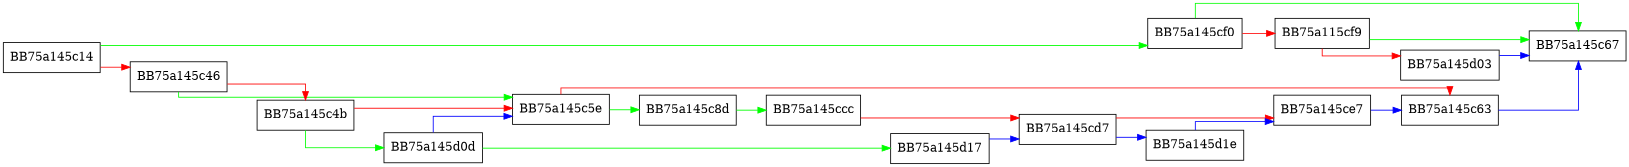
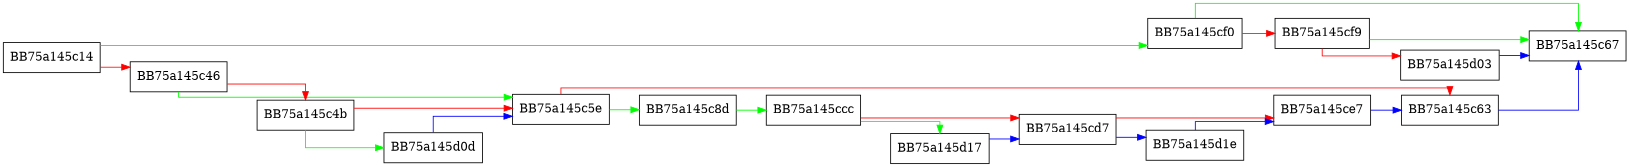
node "BB75a115cf9": label "BB75a115cf9" -> "BB75a145cf9"
edge "BB75a145d0d" -> "BB75a145d17": now "BB75a145ccc" -> "BB75a145d17"
